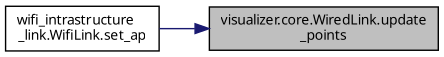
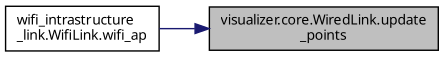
node "wifi_intrastructure _link.WifiLink.set_ap": label "wifi_intrastructure _link.WifiLink.set_ap" -> "wifi_intrastructure _link.WifiLink.wifi_ap"
